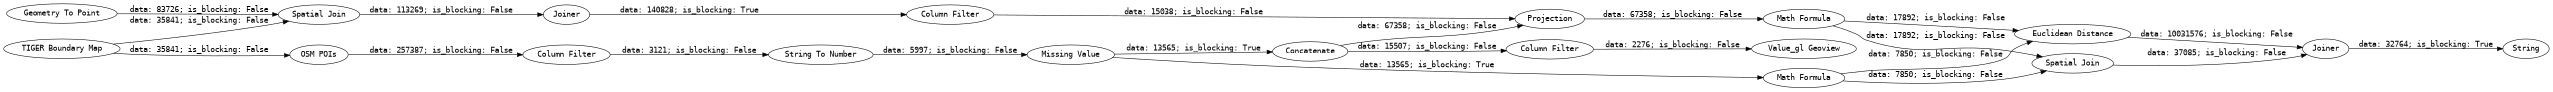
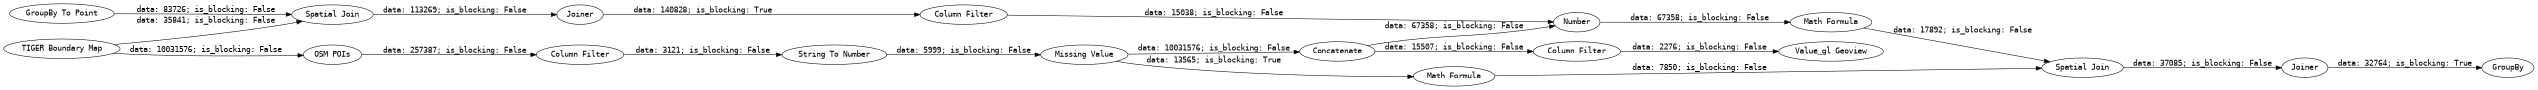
node "Geometry To Point": label "Geometry To Point" -> "GroupBy To Point"
node "Projection": label "Projection" -> "Number"
node "Euclidean Distance": removed
edge "Missing Value" -> "Concatenate": label "data: 13565; is_blocking: True" -> "data: 10031576; is_blocking: False"
node "String": label "String" -> "GroupBy"
edge "TIGER Boundary Map" -> "OSM POIs": label "data: 35841; is_blocking: False" -> "data: 10031576; is_blocking: False"
edge "String To Number" -> "Missing Value": label "data: 5997; is_blocking: False" -> "data: 5999; is_blocking: False"
